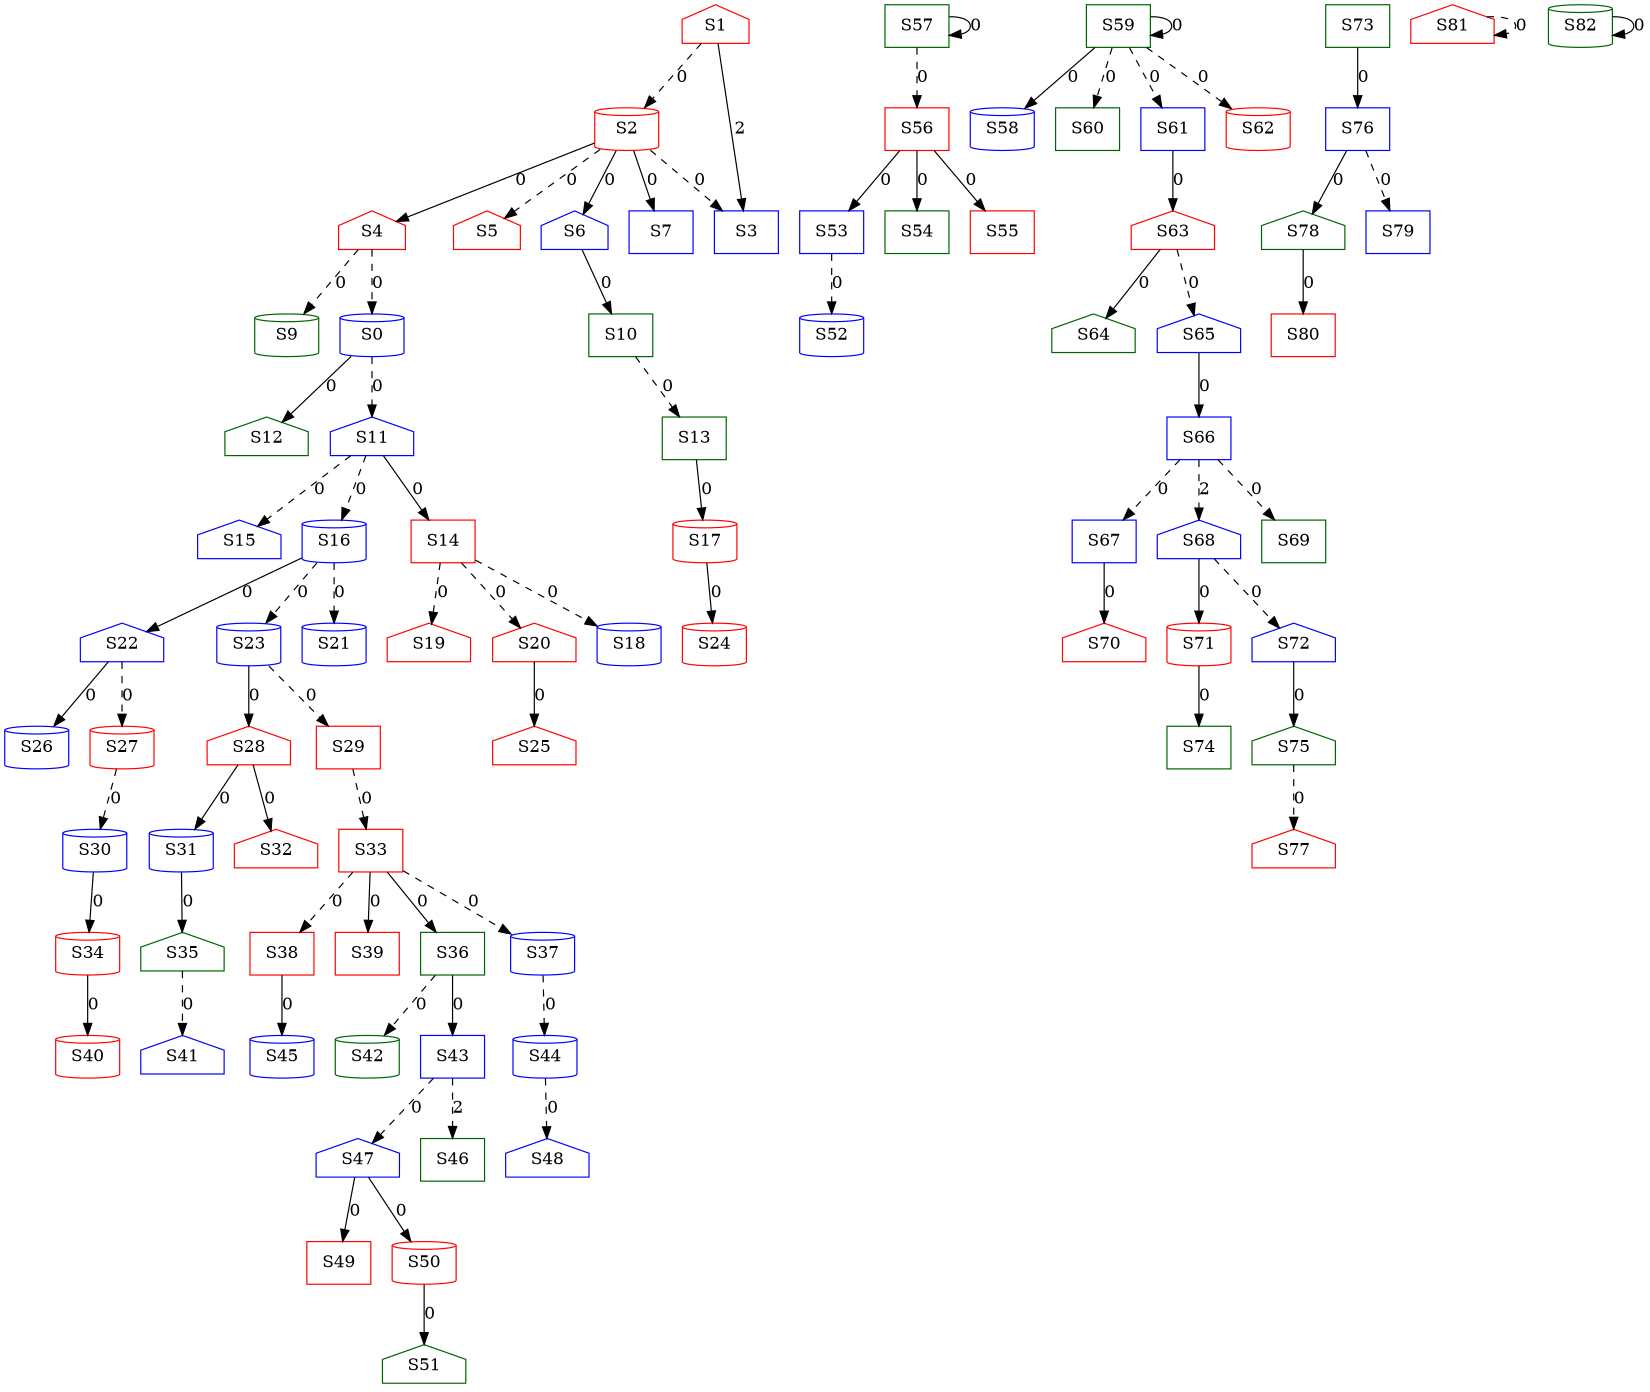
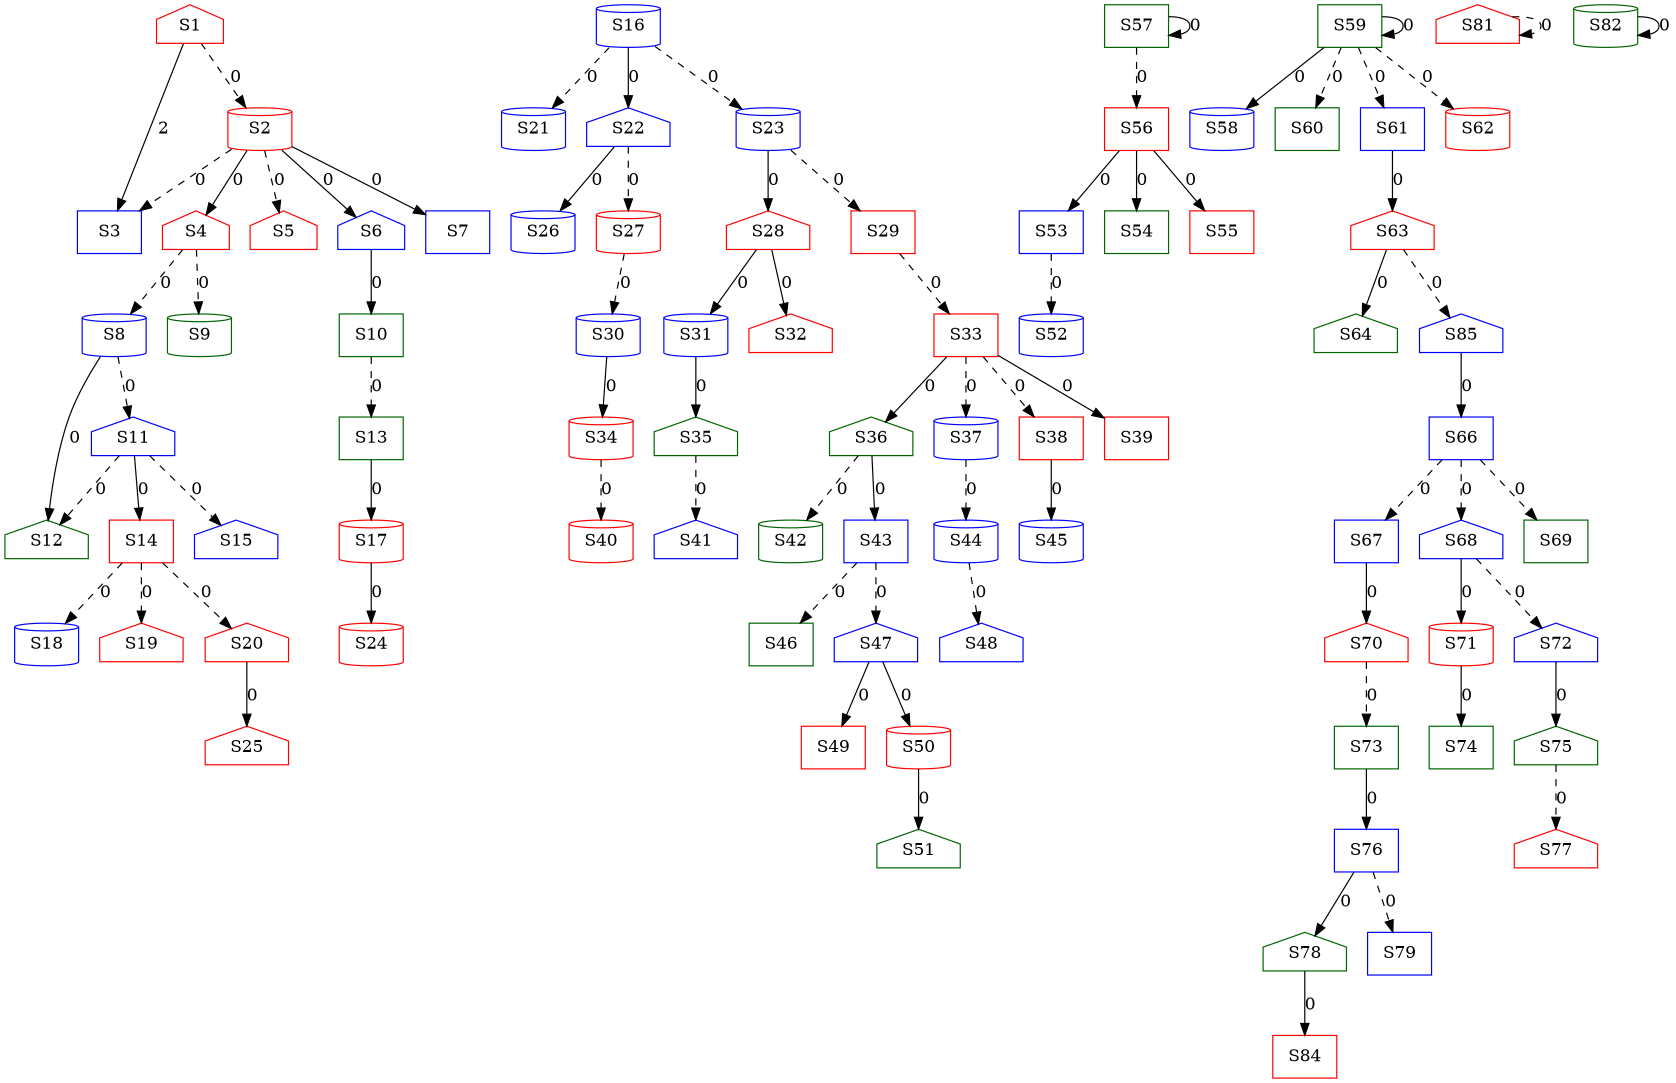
node "S0": label "S0" -> "S8"
node "S65": label "S65" -> "S85"
node "S80": label "S80" -> "S84"
edge "S11" -> "S16": now "S11" -> "S12"
edge "S66" -> "S68": label "2" -> "0"
edge "S70" -> "S73": added, label "0"
node "S36": shape box -> house
edge "S34" -> "S40": style solid -> dashed
edge "S43" -> "S46": label "2" -> "0"
